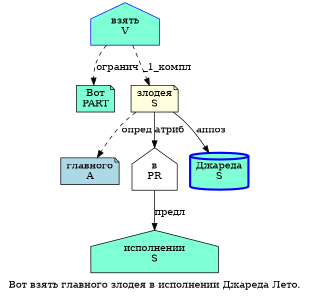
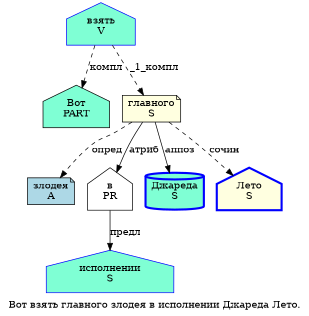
edge "взять V" -> "Вот PART": label "огранич" -> "компл"
node "Вот PART": shape note -> house
node "злодея S": label "злодея S" -> "главного S"
node "главного A": label "главного A" -> "злодея A"
node "Лето S": added
node "исполнении S": color black -> blue
